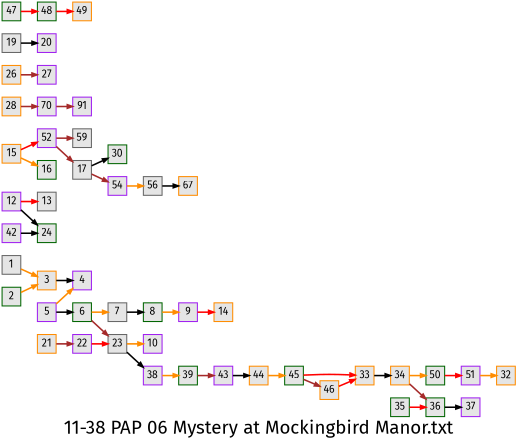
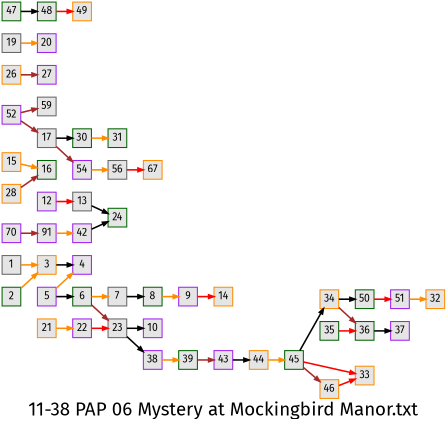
edge "47" -> "48": color red -> black
edge "19" -> "20": color black -> darkorange
edge "28" -> "70": now "28" -> "16"
node "31": added
edge "15" -> "52": removed
edge "56" -> "67": color black -> red
edge "12" -> "24": now "13" -> "24"
edge "91" -> "42": added
edge "21" -> "22": color brown -> darkorange
edge "23" -> "10": color darkorange -> black
edge "33" -> "34": now "45" -> "34"
edge "34" -> "50": color darkorange -> black
